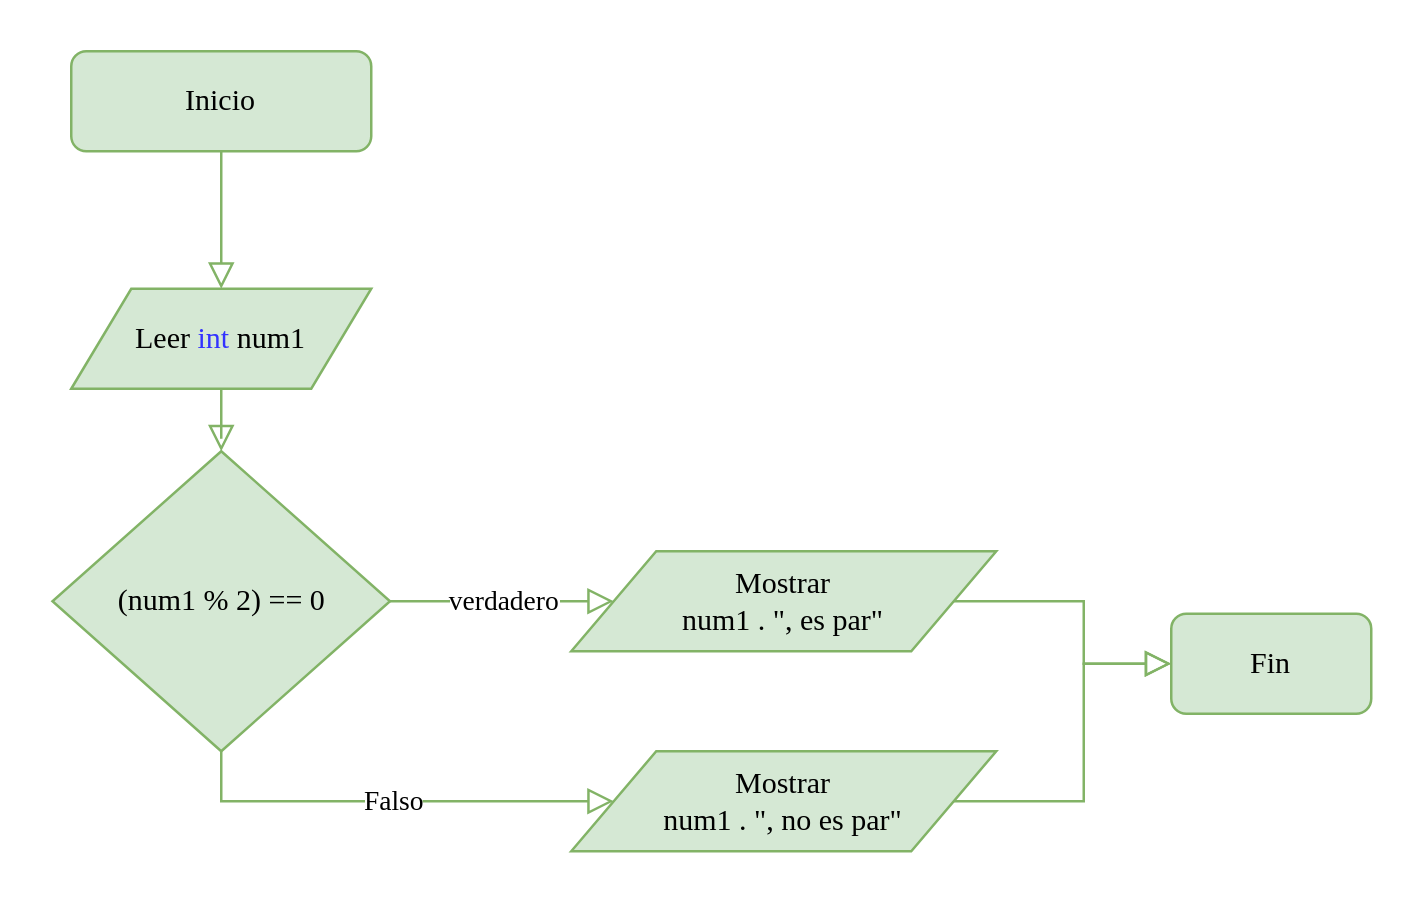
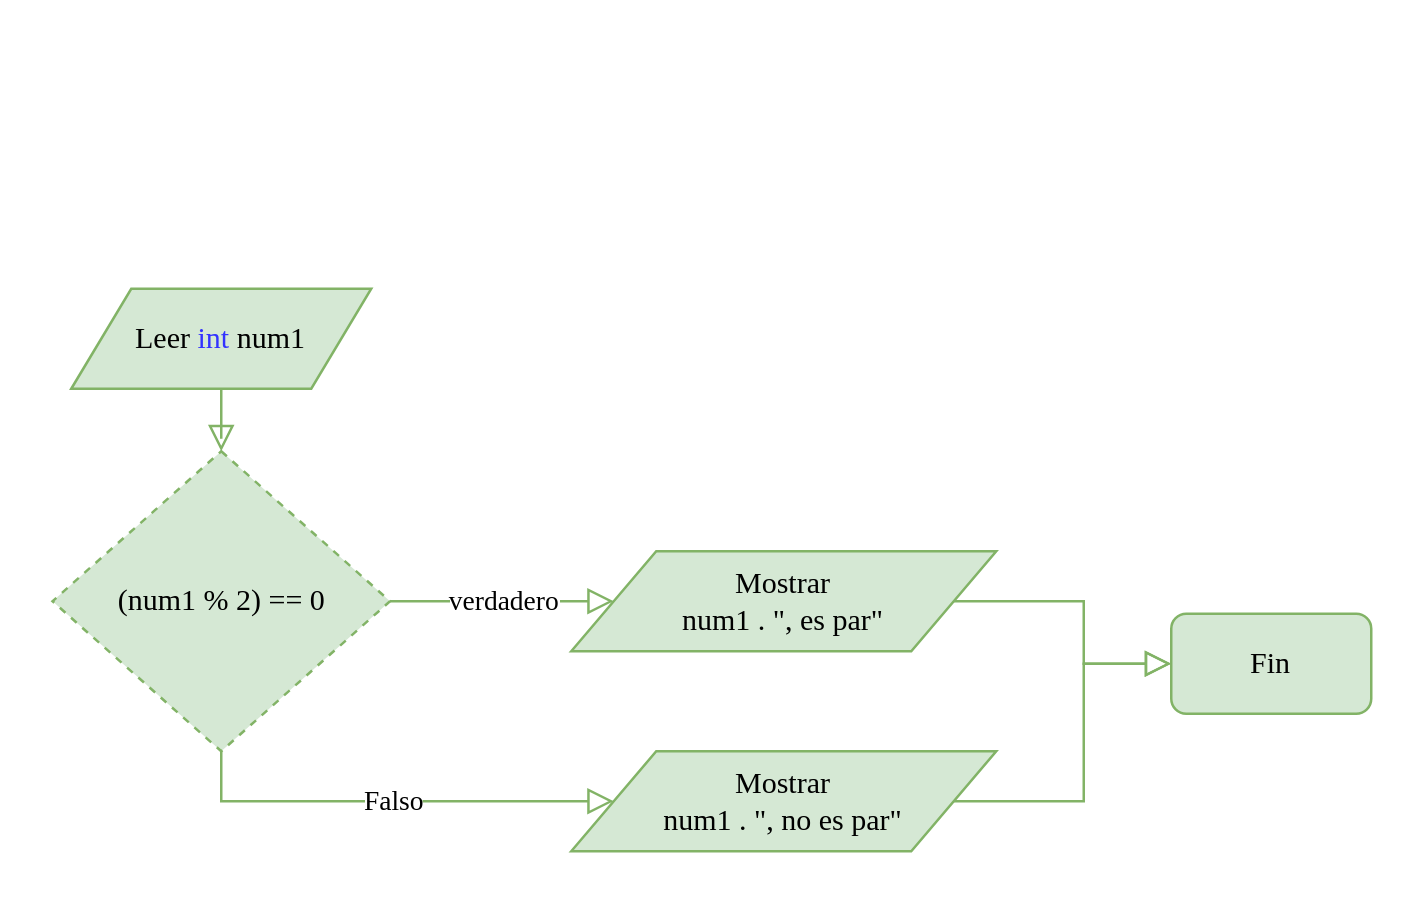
node "Inicio": removed
edge "Inicio" -> "Leer int num1": removed
node "(num1 % 2) == 0": style solid -> dashed
